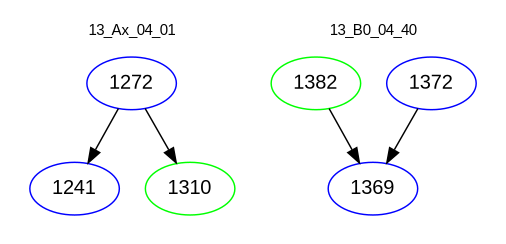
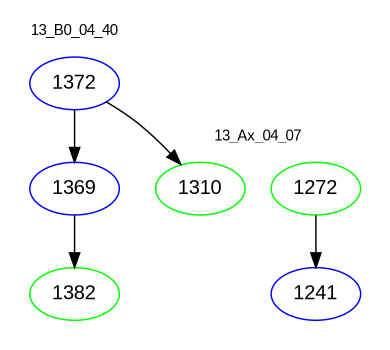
cluster "13_Ax_04_01": label "13_Ax_04_01" -> "13_Ax_04_07"
node "1272": color blue -> green
edge "1272" -> "1310": now "1372" -> "1310"
edge "1382" -> "1369": reversed
